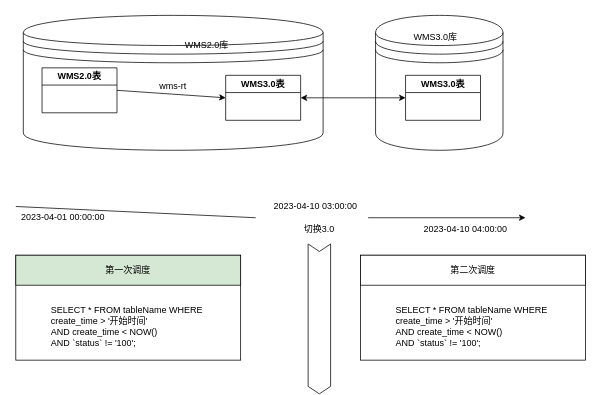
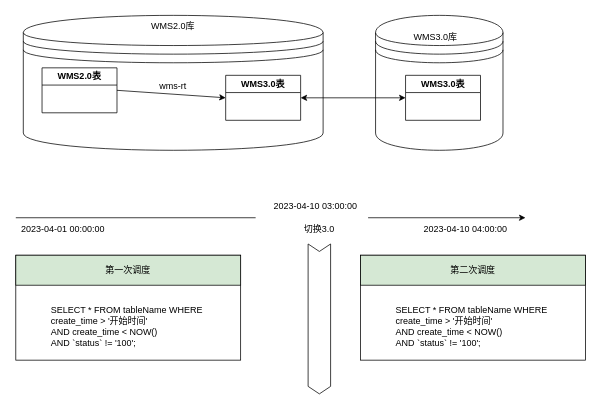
node "WMS2.0库": moved (207, 45) -> (173, 27)
node "2023-04-01 00:00:00": moved (63, 218) -> (63, 229)
node "第二次调度": fillcolor #ffffff -> #d5e8d4
